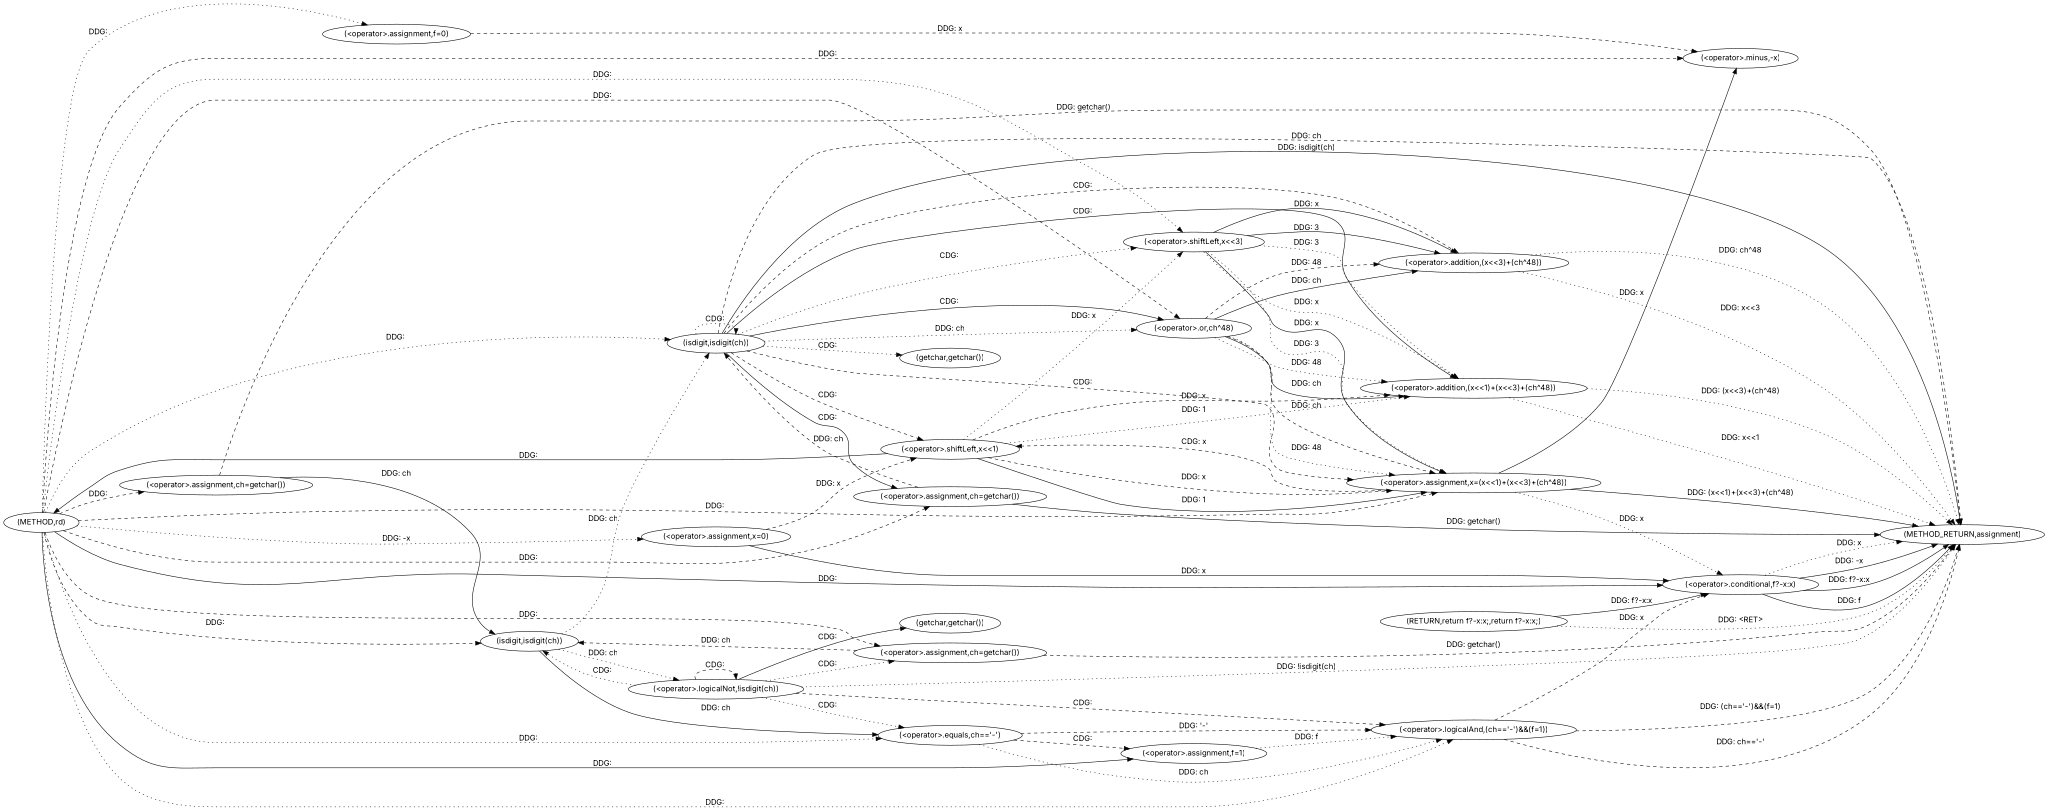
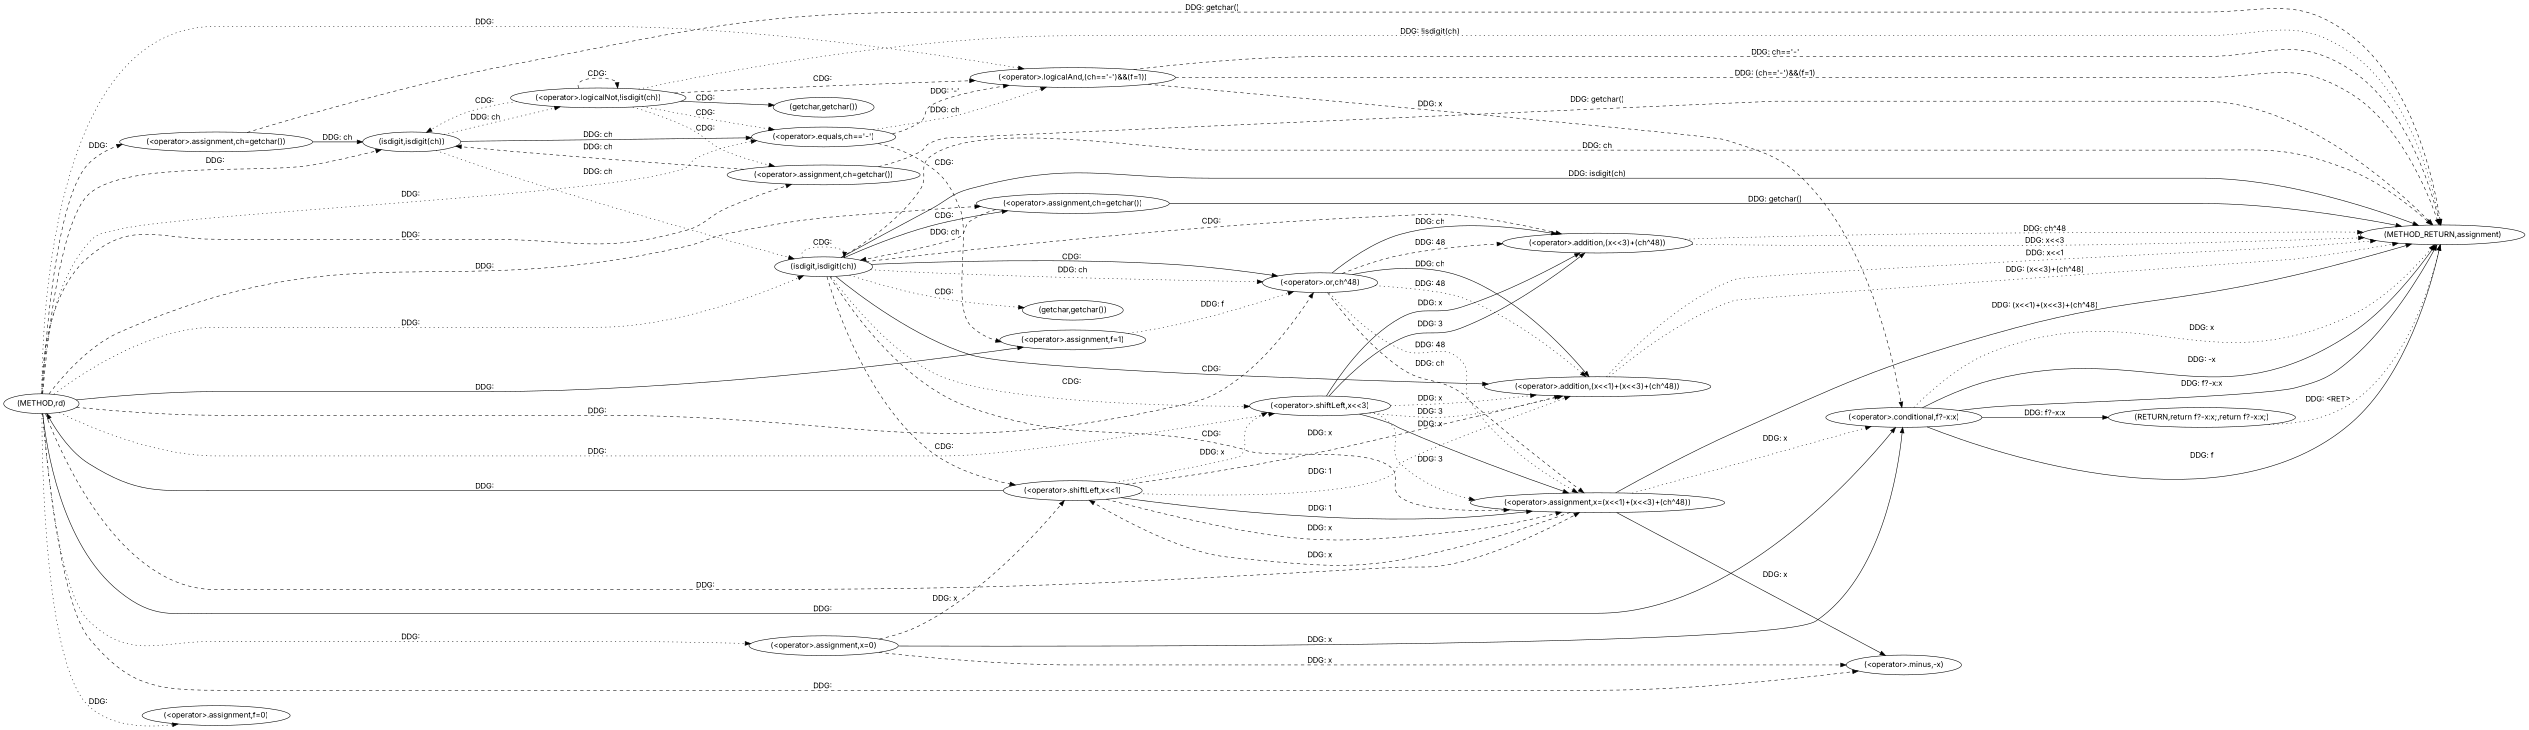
edge "(<operator>.assignment,f=0)" -> "(<operator>.minus,-x)": now "(<operator>.assignment,x=0)" -> "(<operator>.minus,-x)"
edge "(<operator>.assignment,x=(x<<1)+(x<<3)+(ch^48))" -> "(<operator>.shiftLeft,x<<1)": label "CDG: x" -> "DDG: x"
edge "(METHOD,rd)" -> "(<operator>.assignment,x=0)": label "DDG: -x" -> "DDG: "
edge "(RETURN,return f?-x:x;,return f?-x:x;)" -> "(<operator>.conditional,f?-x:x)": reversed
edge "(<operator>.assignment,f=1)" -> "(<operator>.logicalAnd,(ch=='-')&&(f=1))": now "(<operator>.assignment,f=1)" -> "(<operator>.or,ch^48)"
